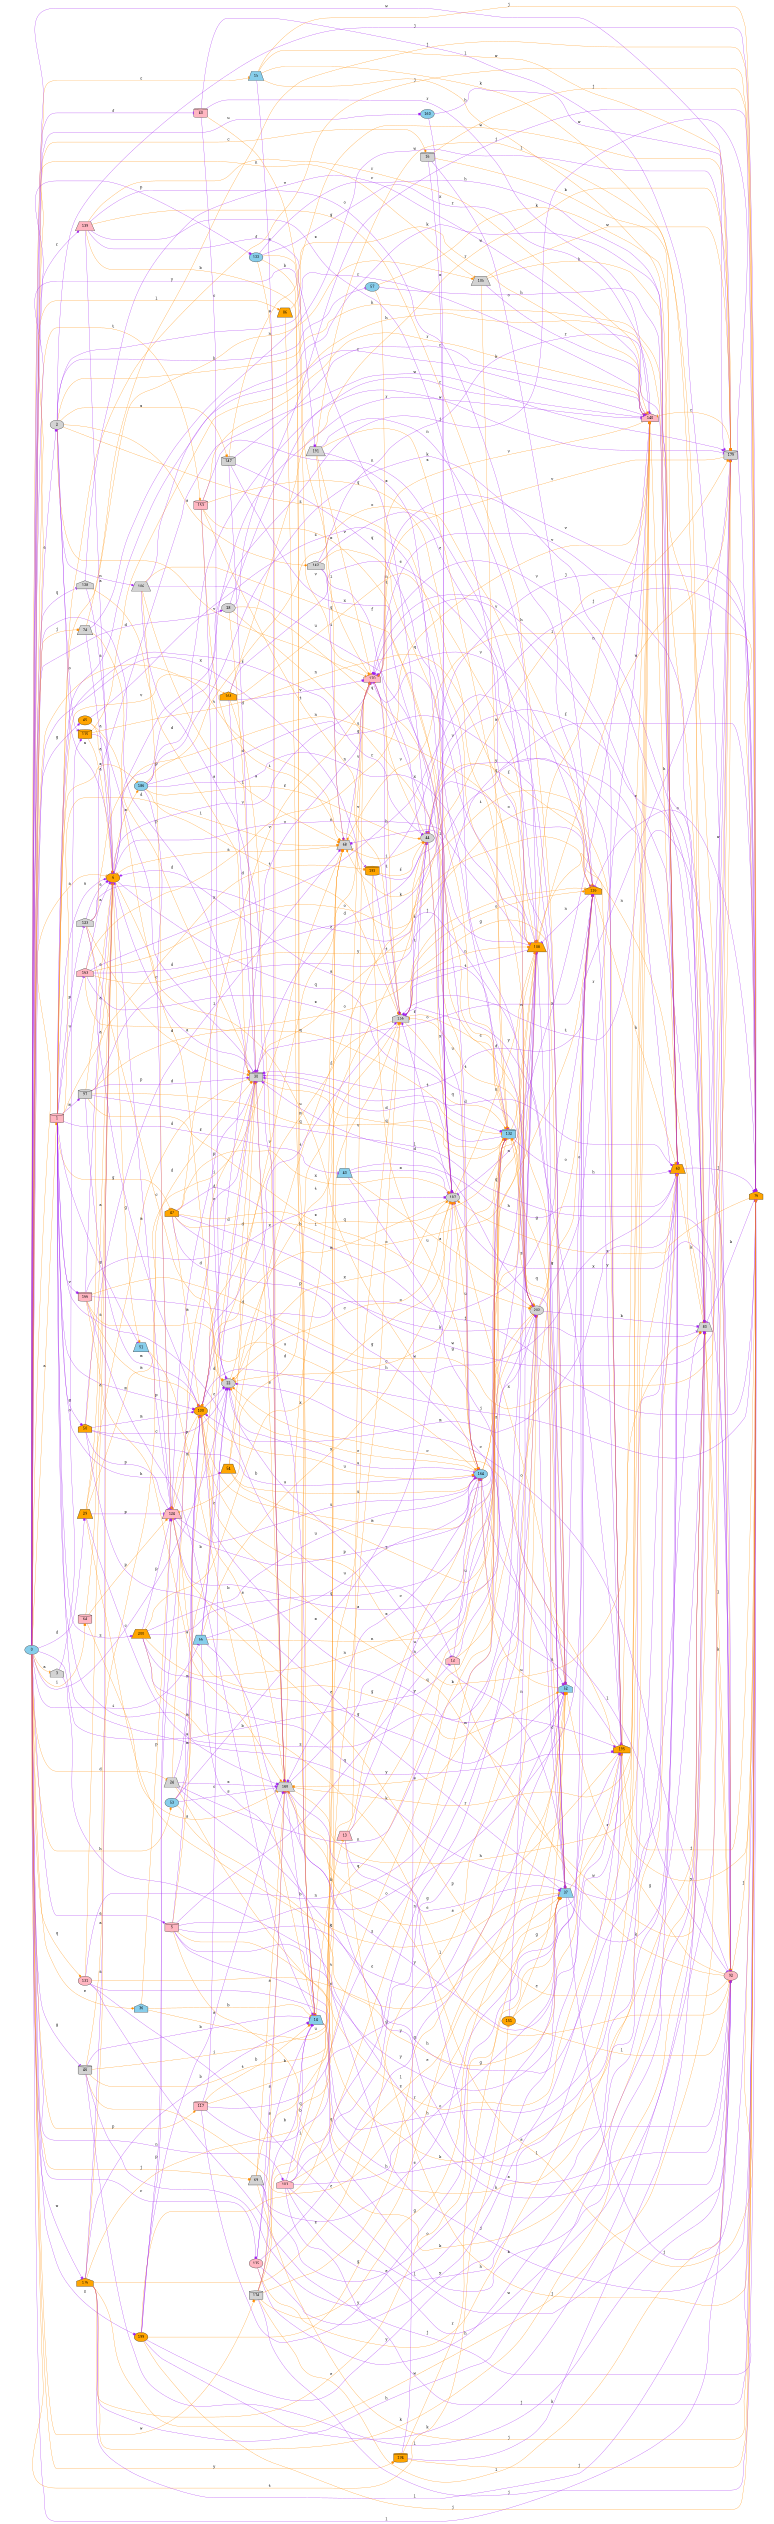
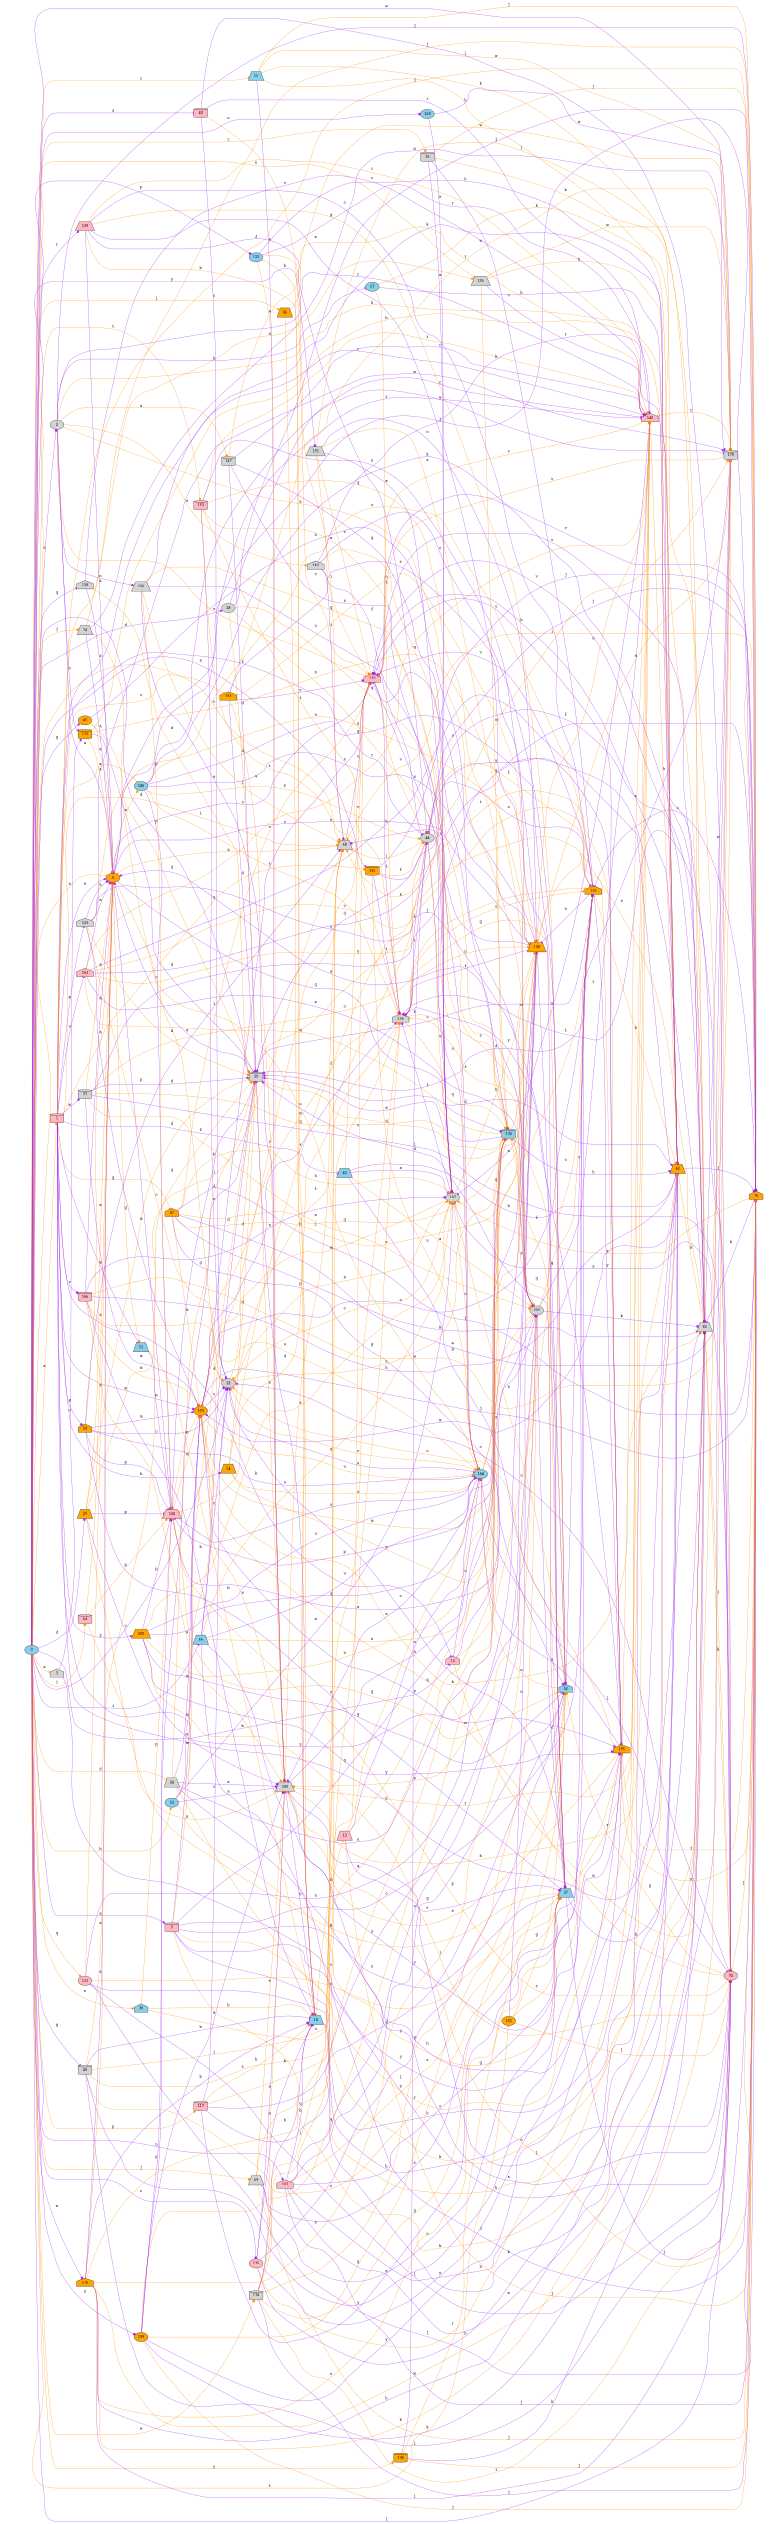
edge "132" -> "52": label "g" -> "f"
edge "166" -> "179": arrowhead diamond -> tee
